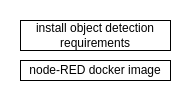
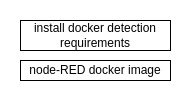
node "install object detection requirements": label "install object detection requirements" -> "install docker detection requirements"
